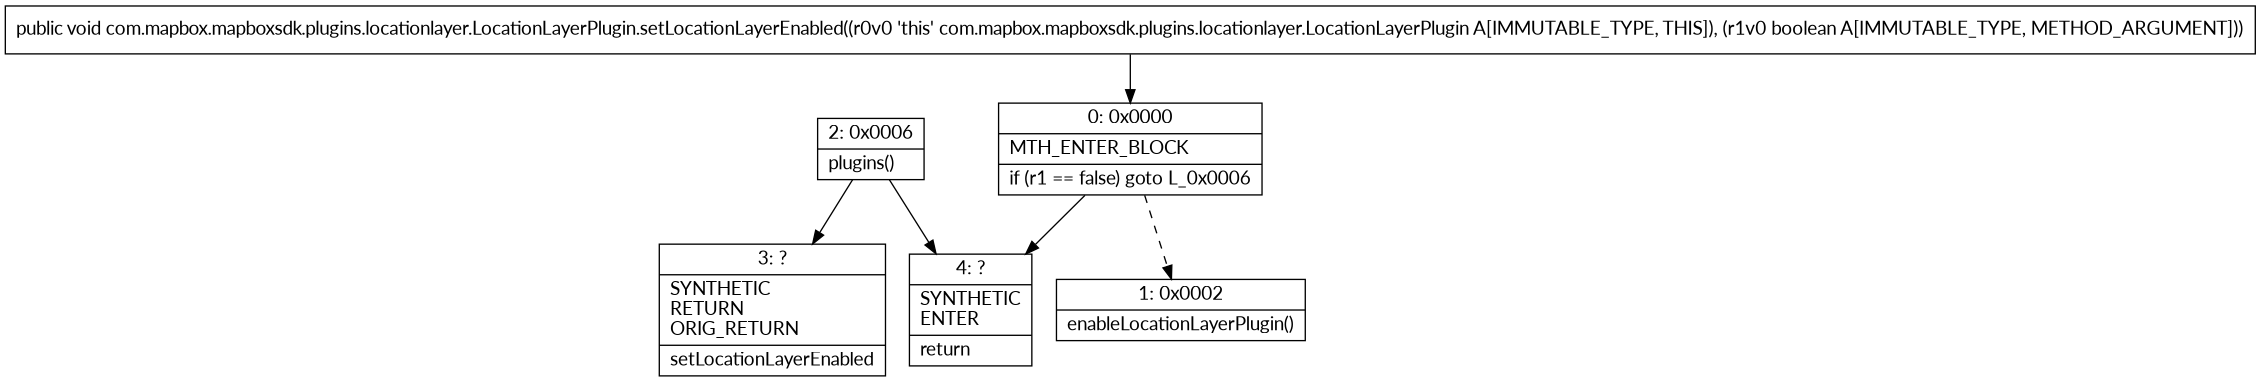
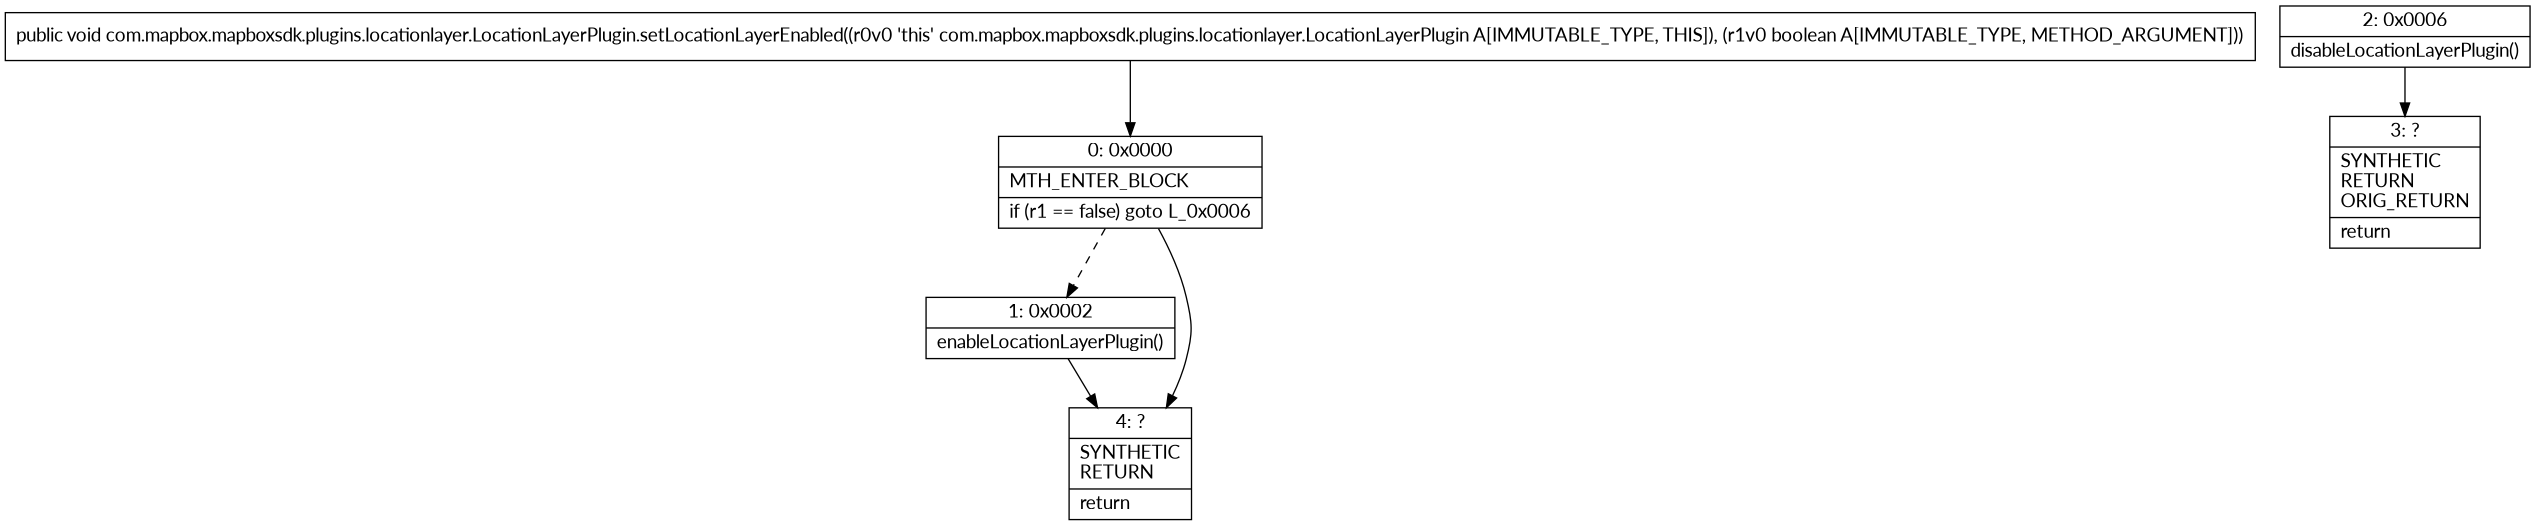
node "2: 0x0006": text "plugins()" -> "disableLocationLayerPlugin()"
edge "2: 0x0006" -> "4: ?": now "1: 0x0002" -> "4: ?"
node "4: ?": text "ENTER" -> "RETURN"
node "3: ?": text "setLocationLayerEnabled" -> "return"
